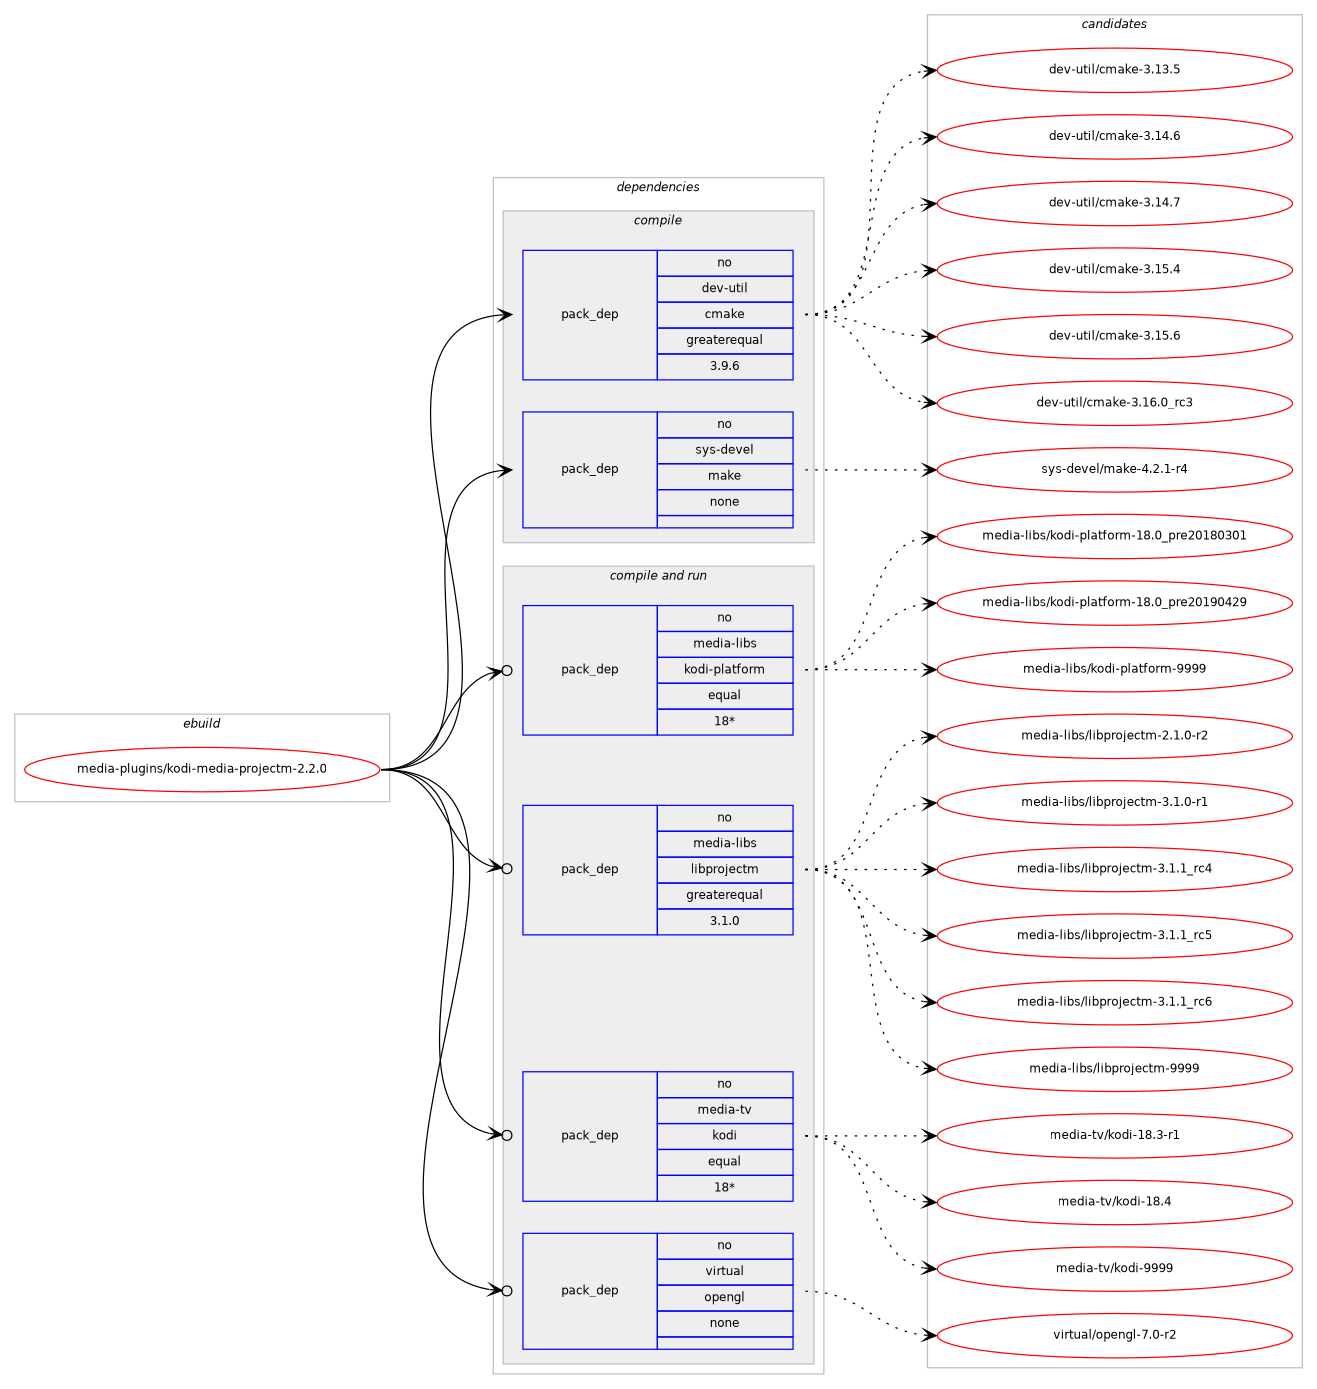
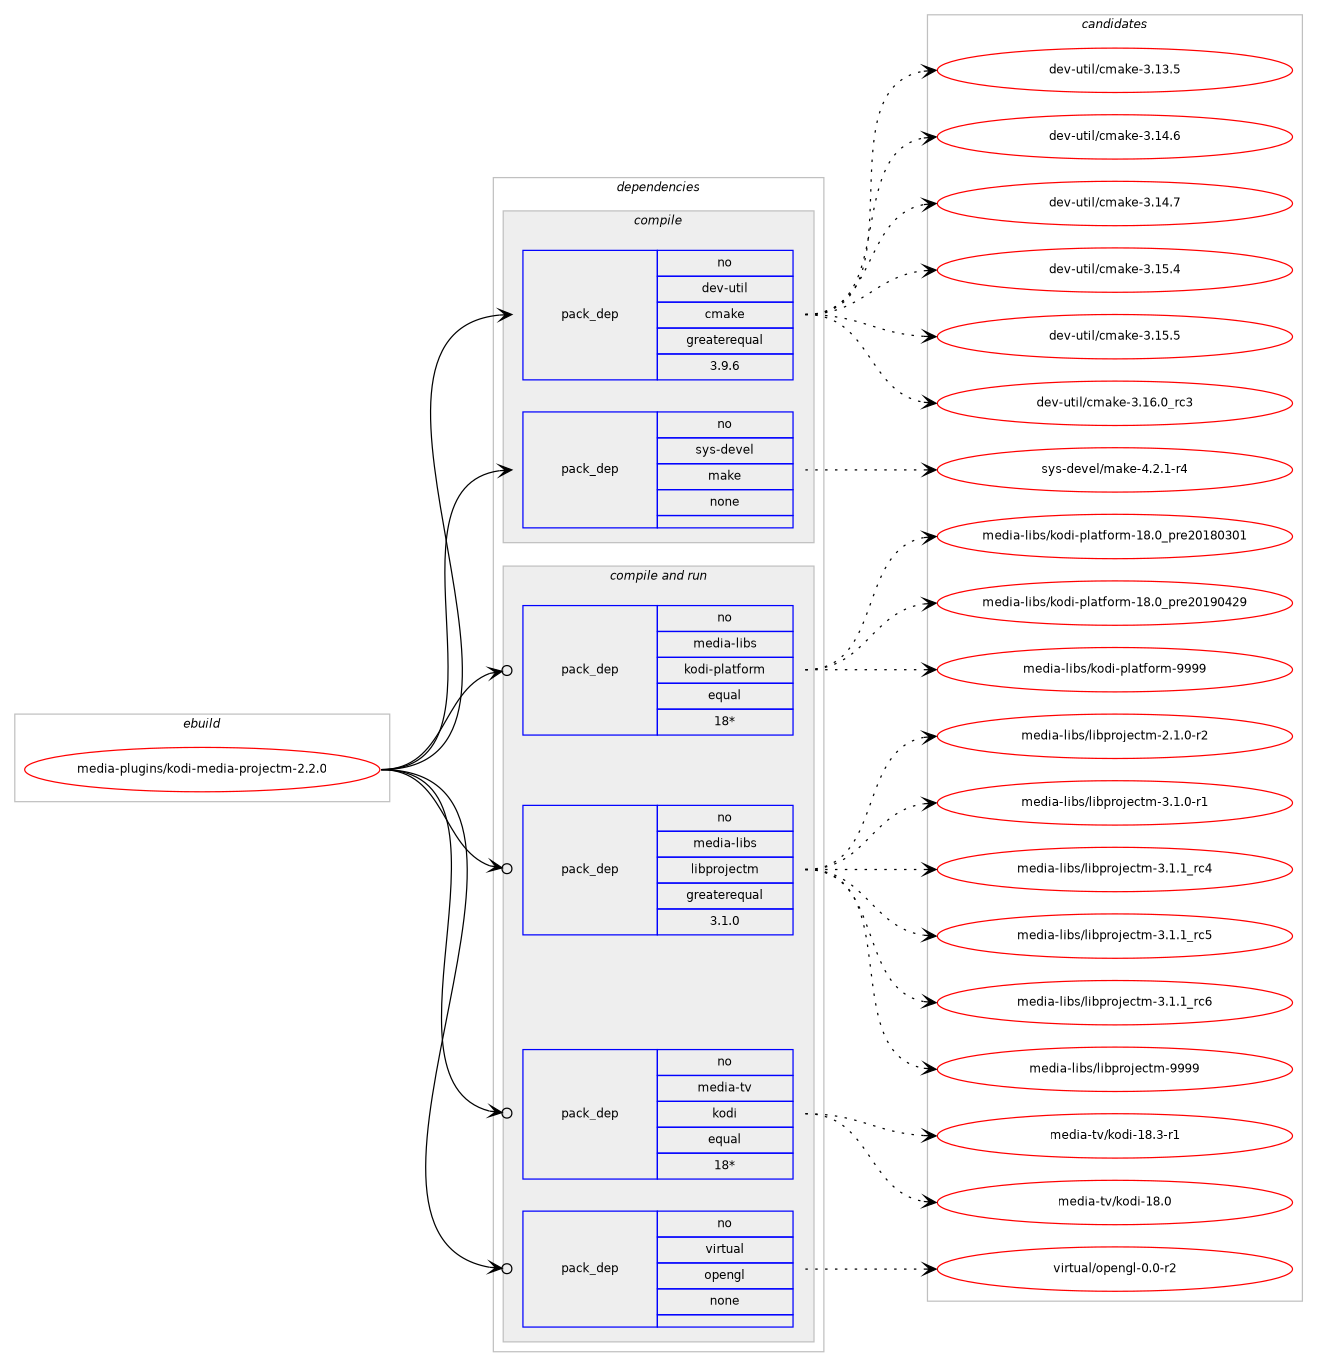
node "dev-util/cmake-3.15.6": label "dev-util/cmake-3.15.6" -> "dev-util/cmake-3.15.5"
node "media-tv/kodi-18.4": label "media-tv/kodi-18.4" -> "media-tv/kodi-18.0"
node "media-tv/kodi-9999": removed
node "virtual/opengl-7.0-r2": label "virtual/opengl-7.0-r2" -> "virtual/opengl-0.0-r2"
